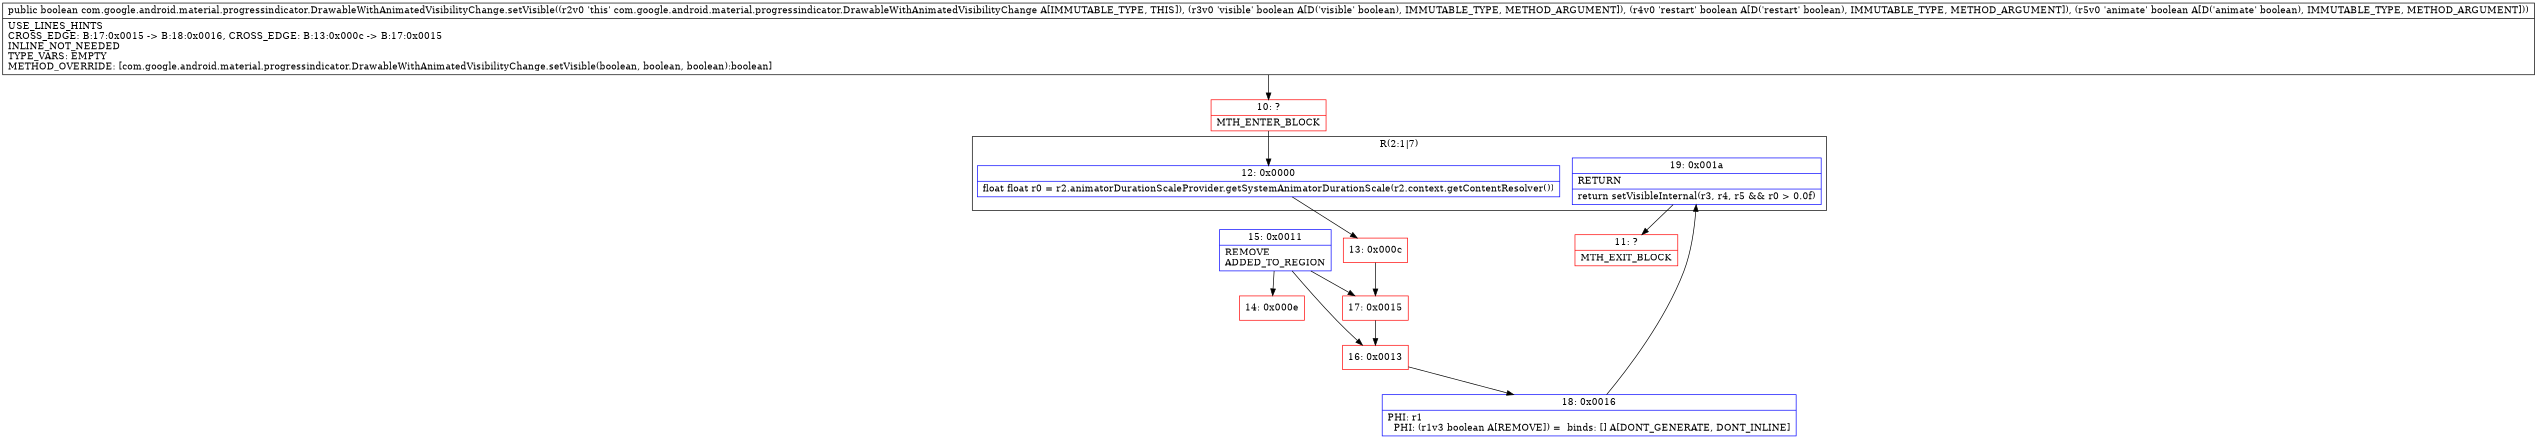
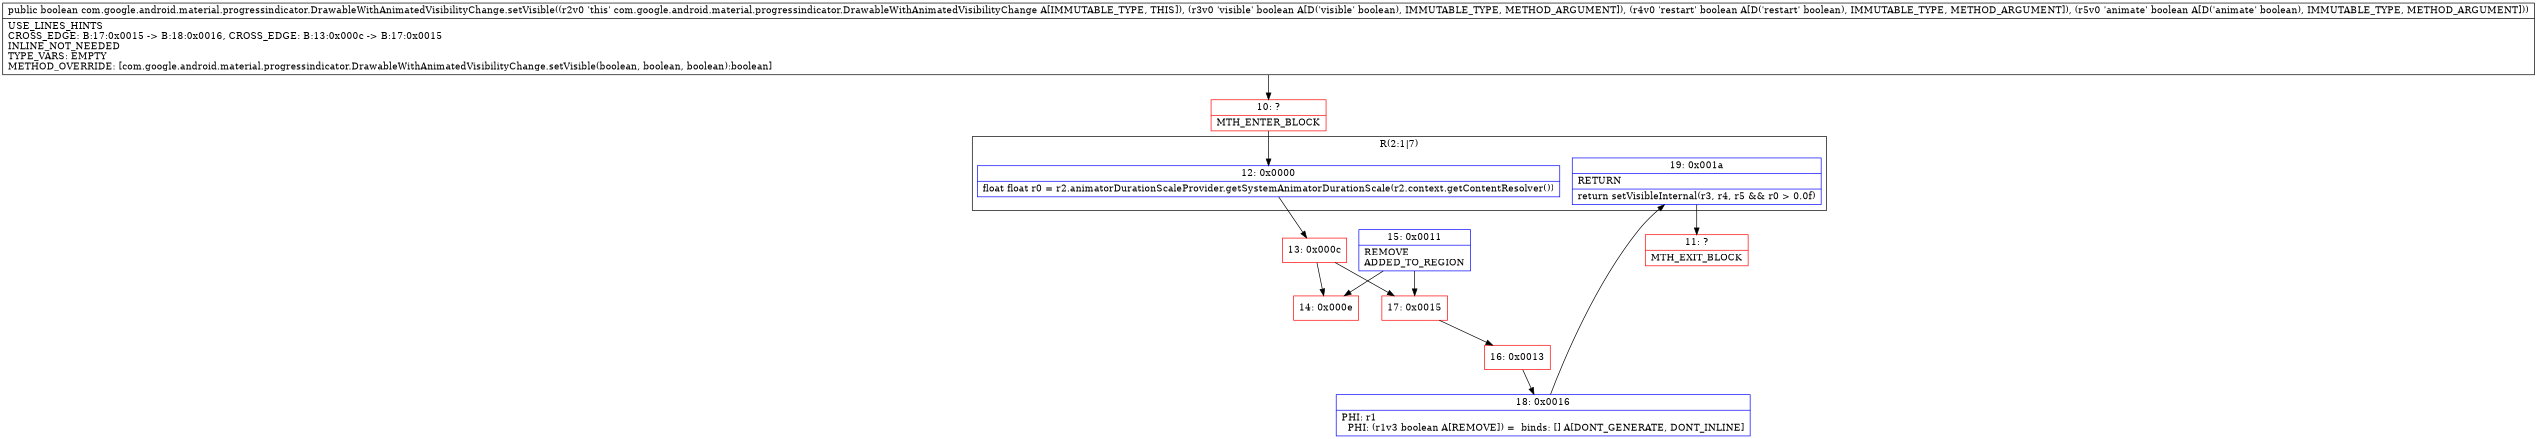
edge "13: 0x000c" -> "14: 0x000e": added
edge "15: 0x0011" -> "16: 0x0013": removed
